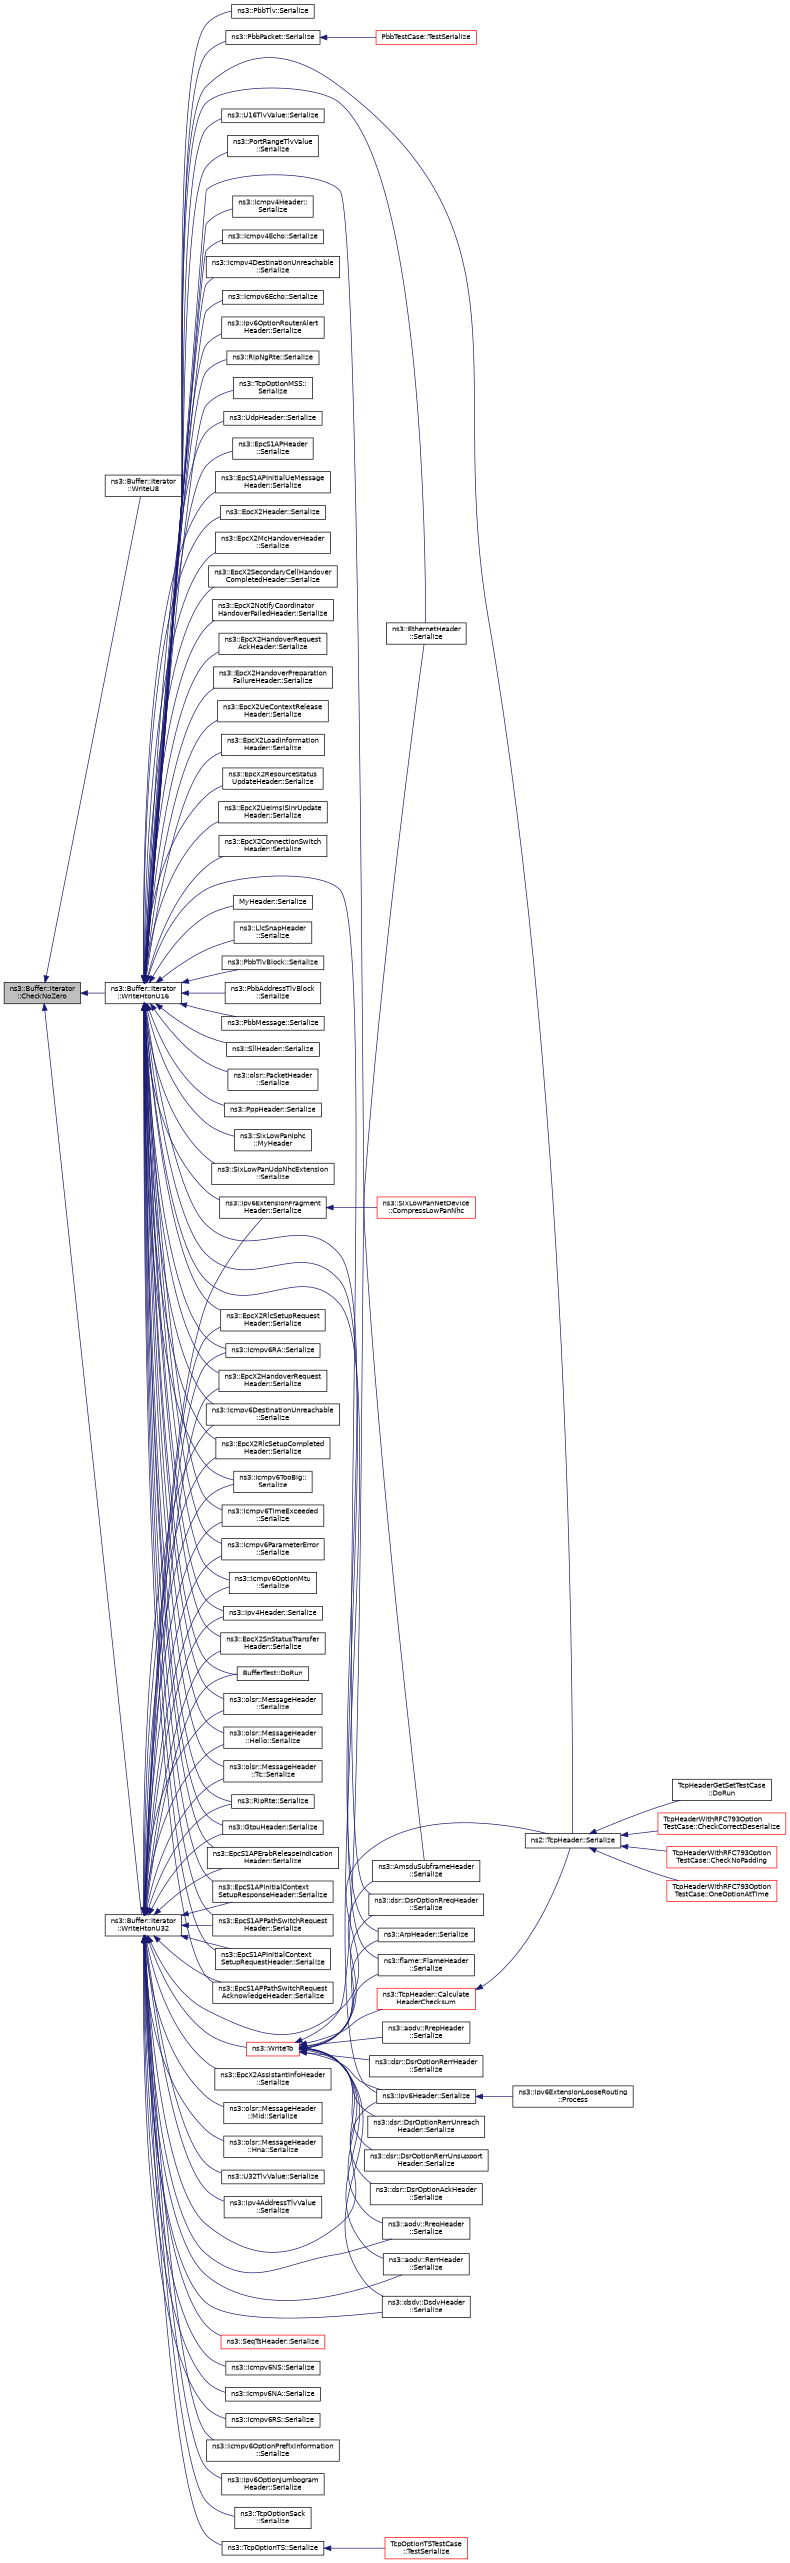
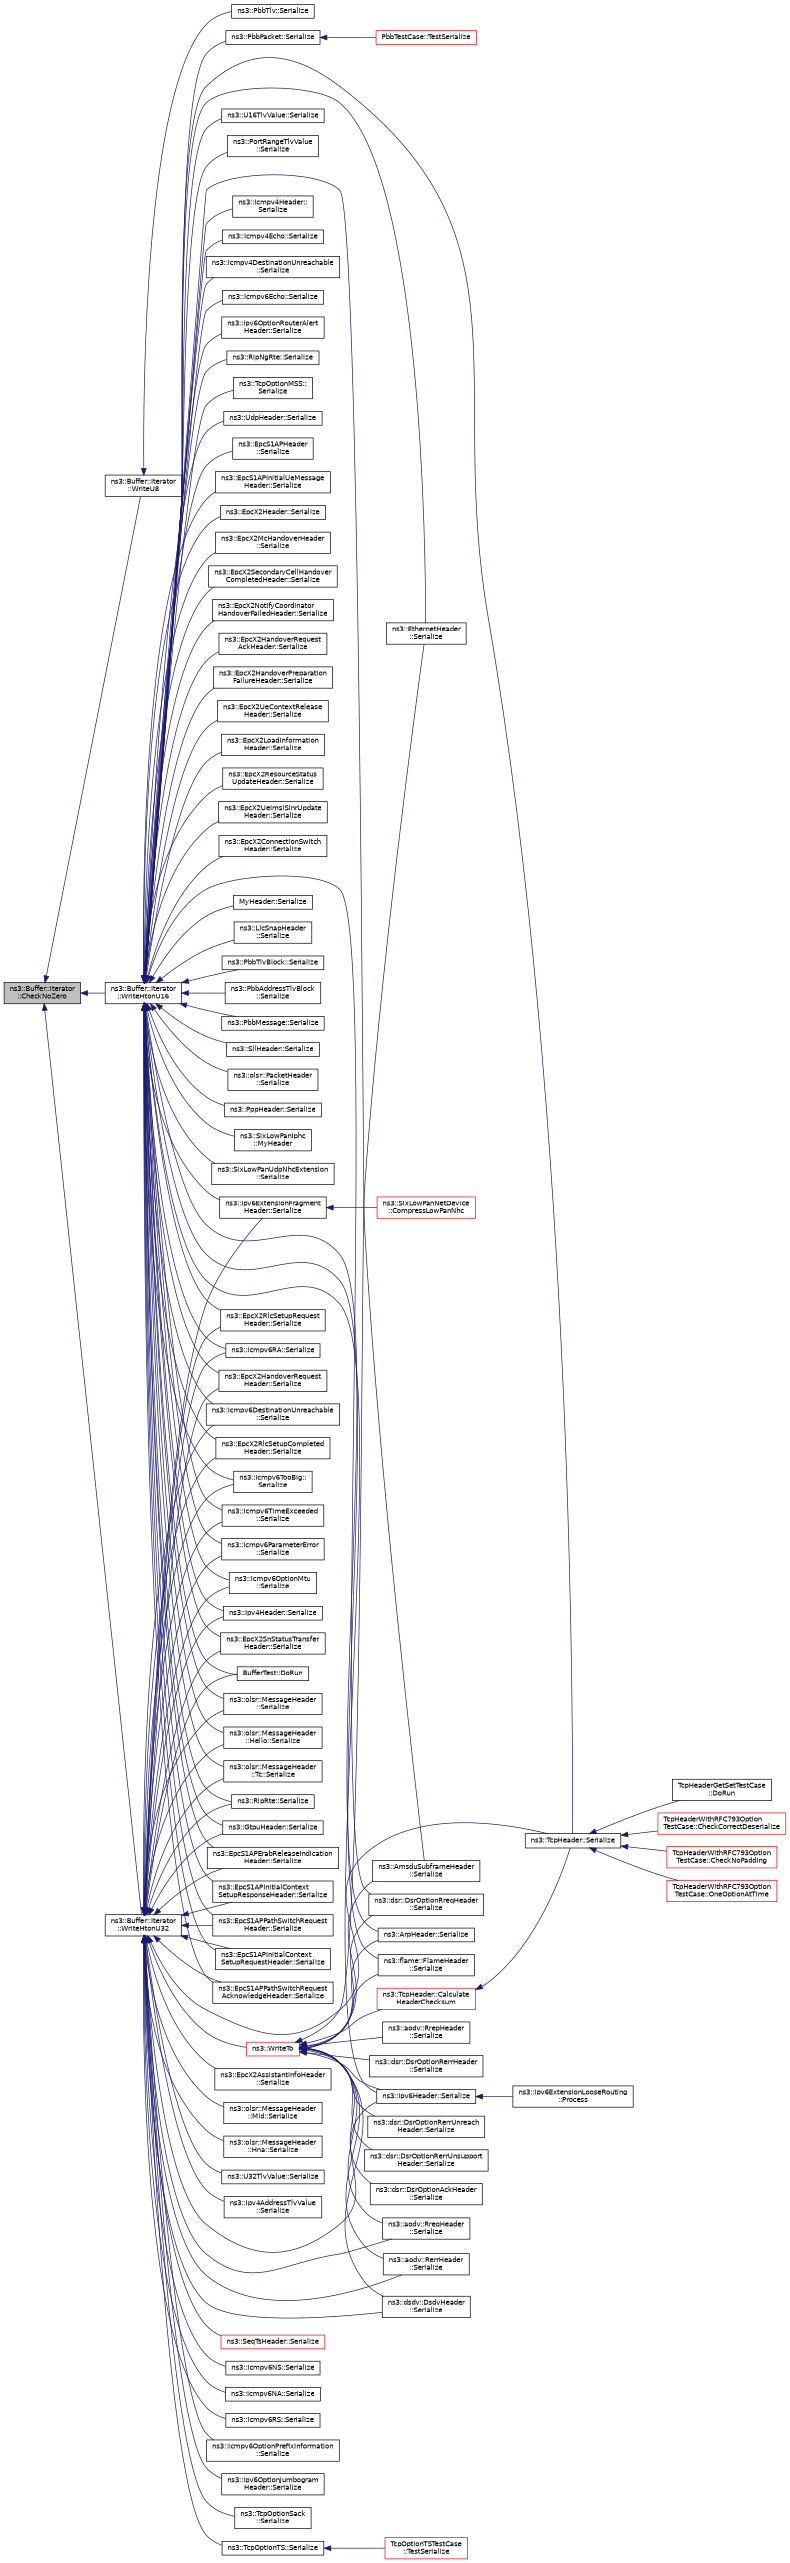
edge "ns3::PbbTlv::Serialize" -> "ns3::Buffer::Iterator ::WriteHtonU16": now "ns3::PbbTlv::Serialize" -> "ns3::Buffer::Iterator ::WriteU8"
node "ns2::TcpHeader::Serialize": label "ns2::TcpHeader::Serialize" -> "ns3::TcpHeader::Serialize"
